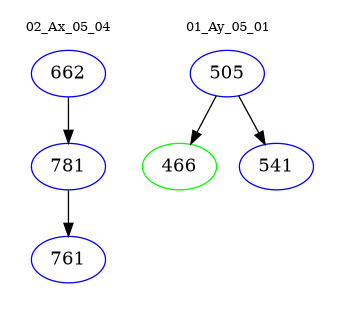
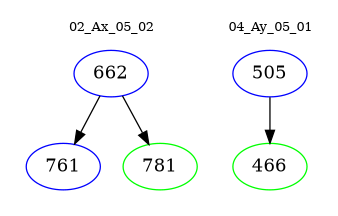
cluster "02_Ax_05_04": label "02_Ax_05_04" -> "02_Ax_05_02"
cluster "01_Ay_05_01": label "01_Ay_05_01" -> "04_Ay_05_01"
node "781": color blue -> green
node "541": removed
edge "781" -> "761": now "662" -> "761"
